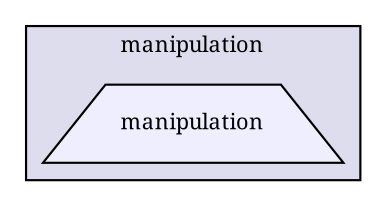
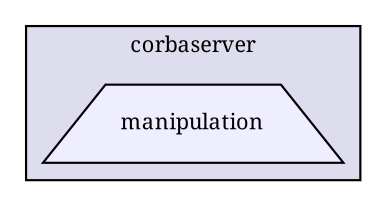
cluster "manipulation": label "manipulation" -> "corbaserver"
